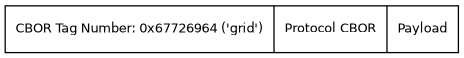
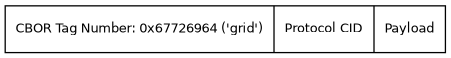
node "CBOR Tag Number: 0x67726964 ('grid')": text "Protocol CBOR" -> "Protocol CID"
